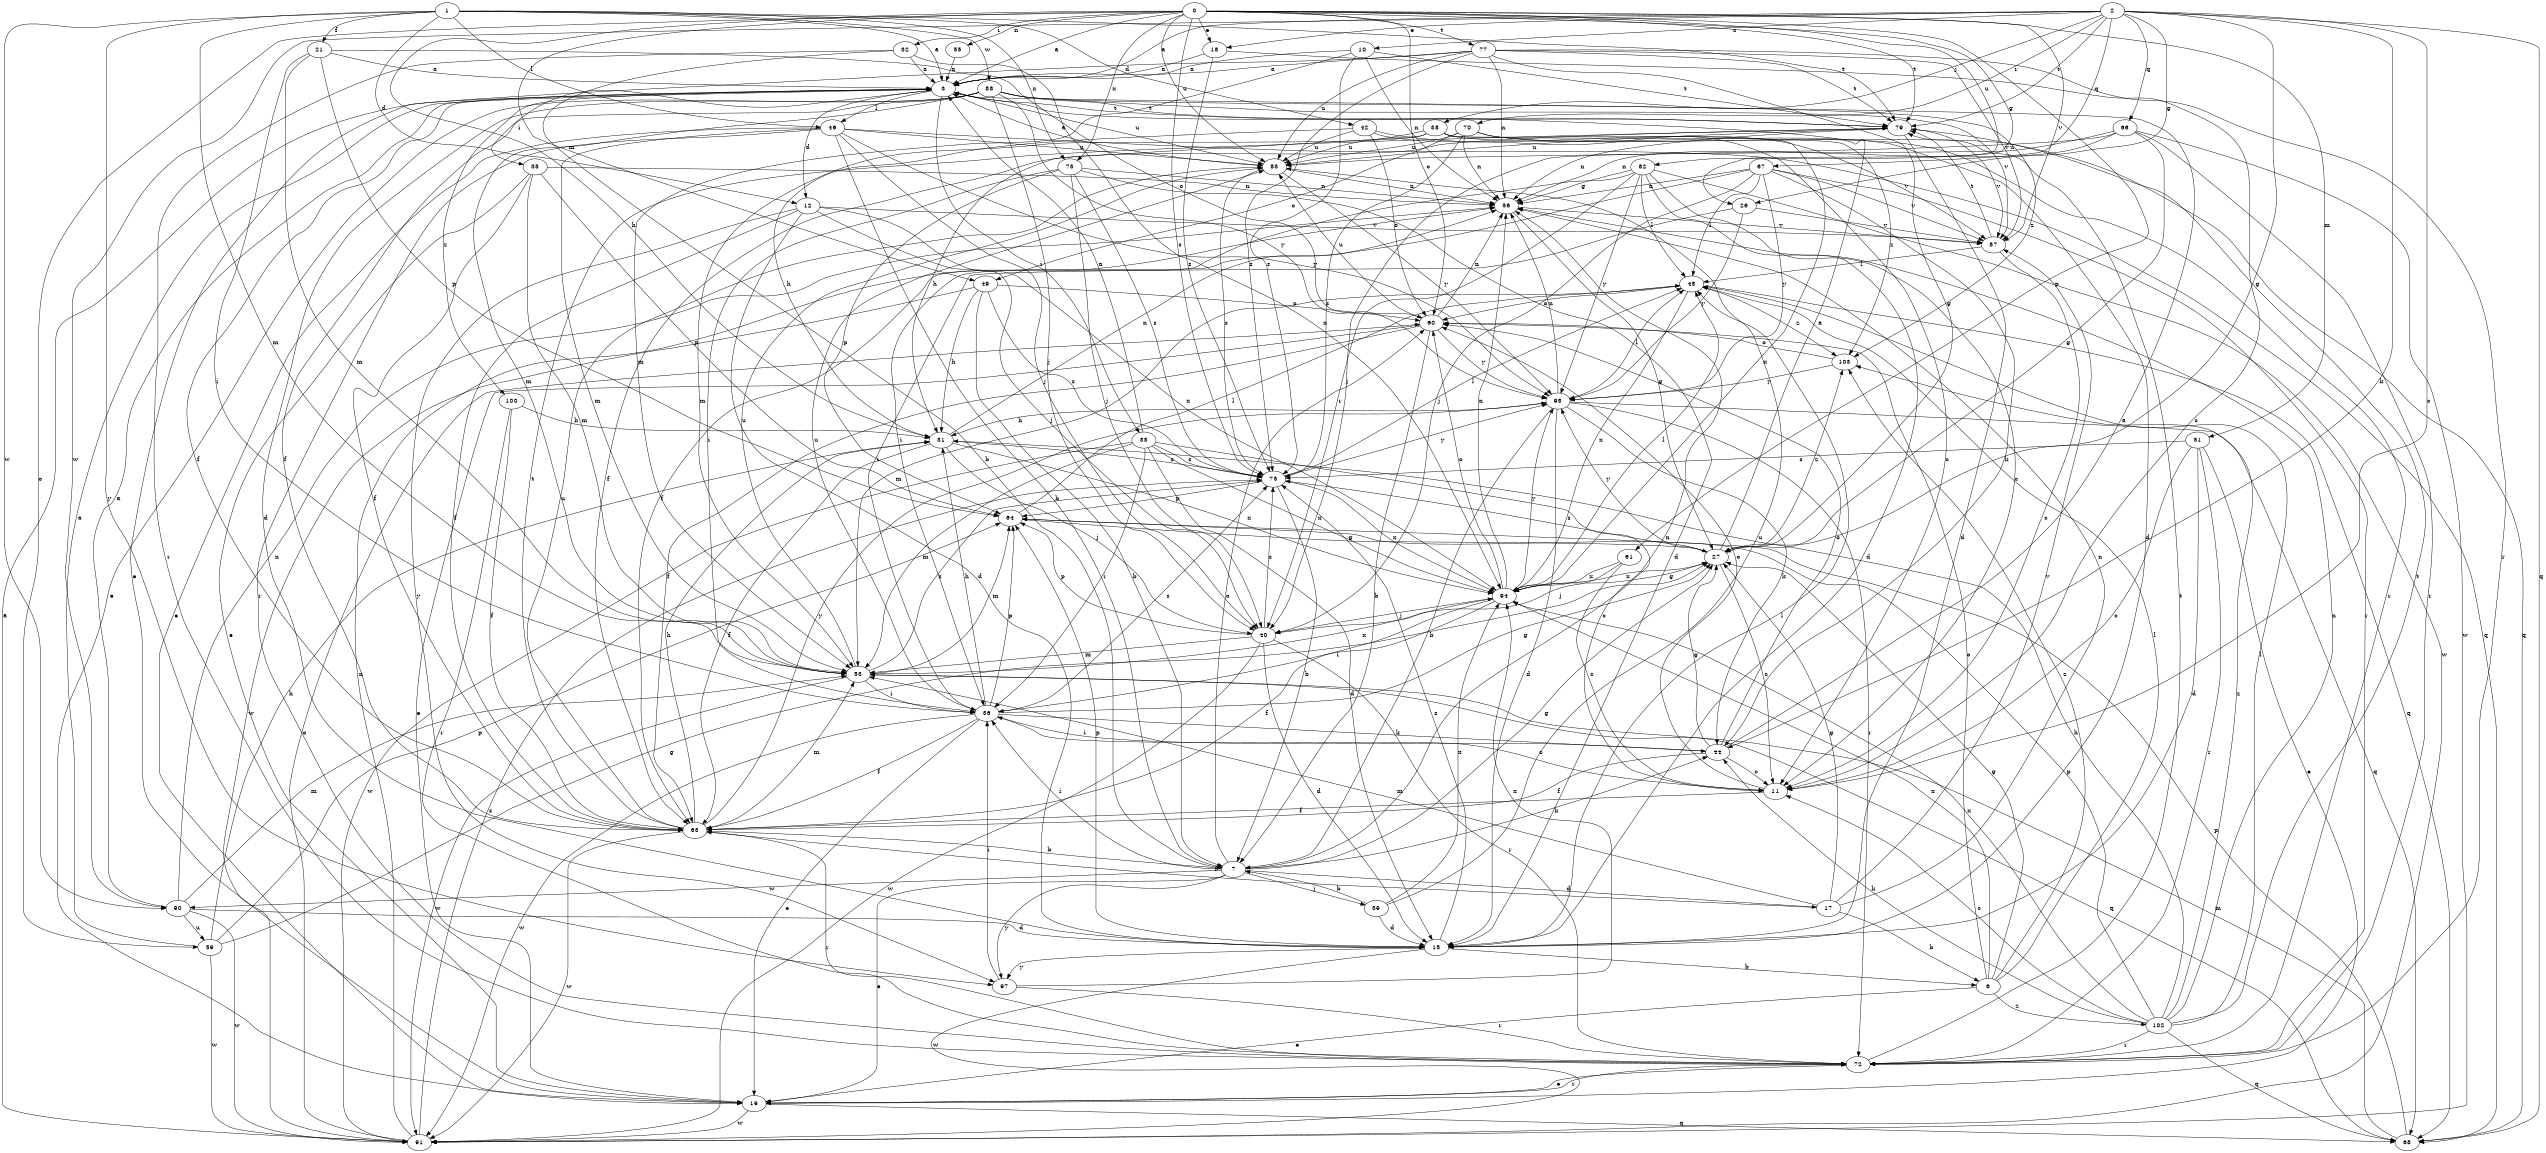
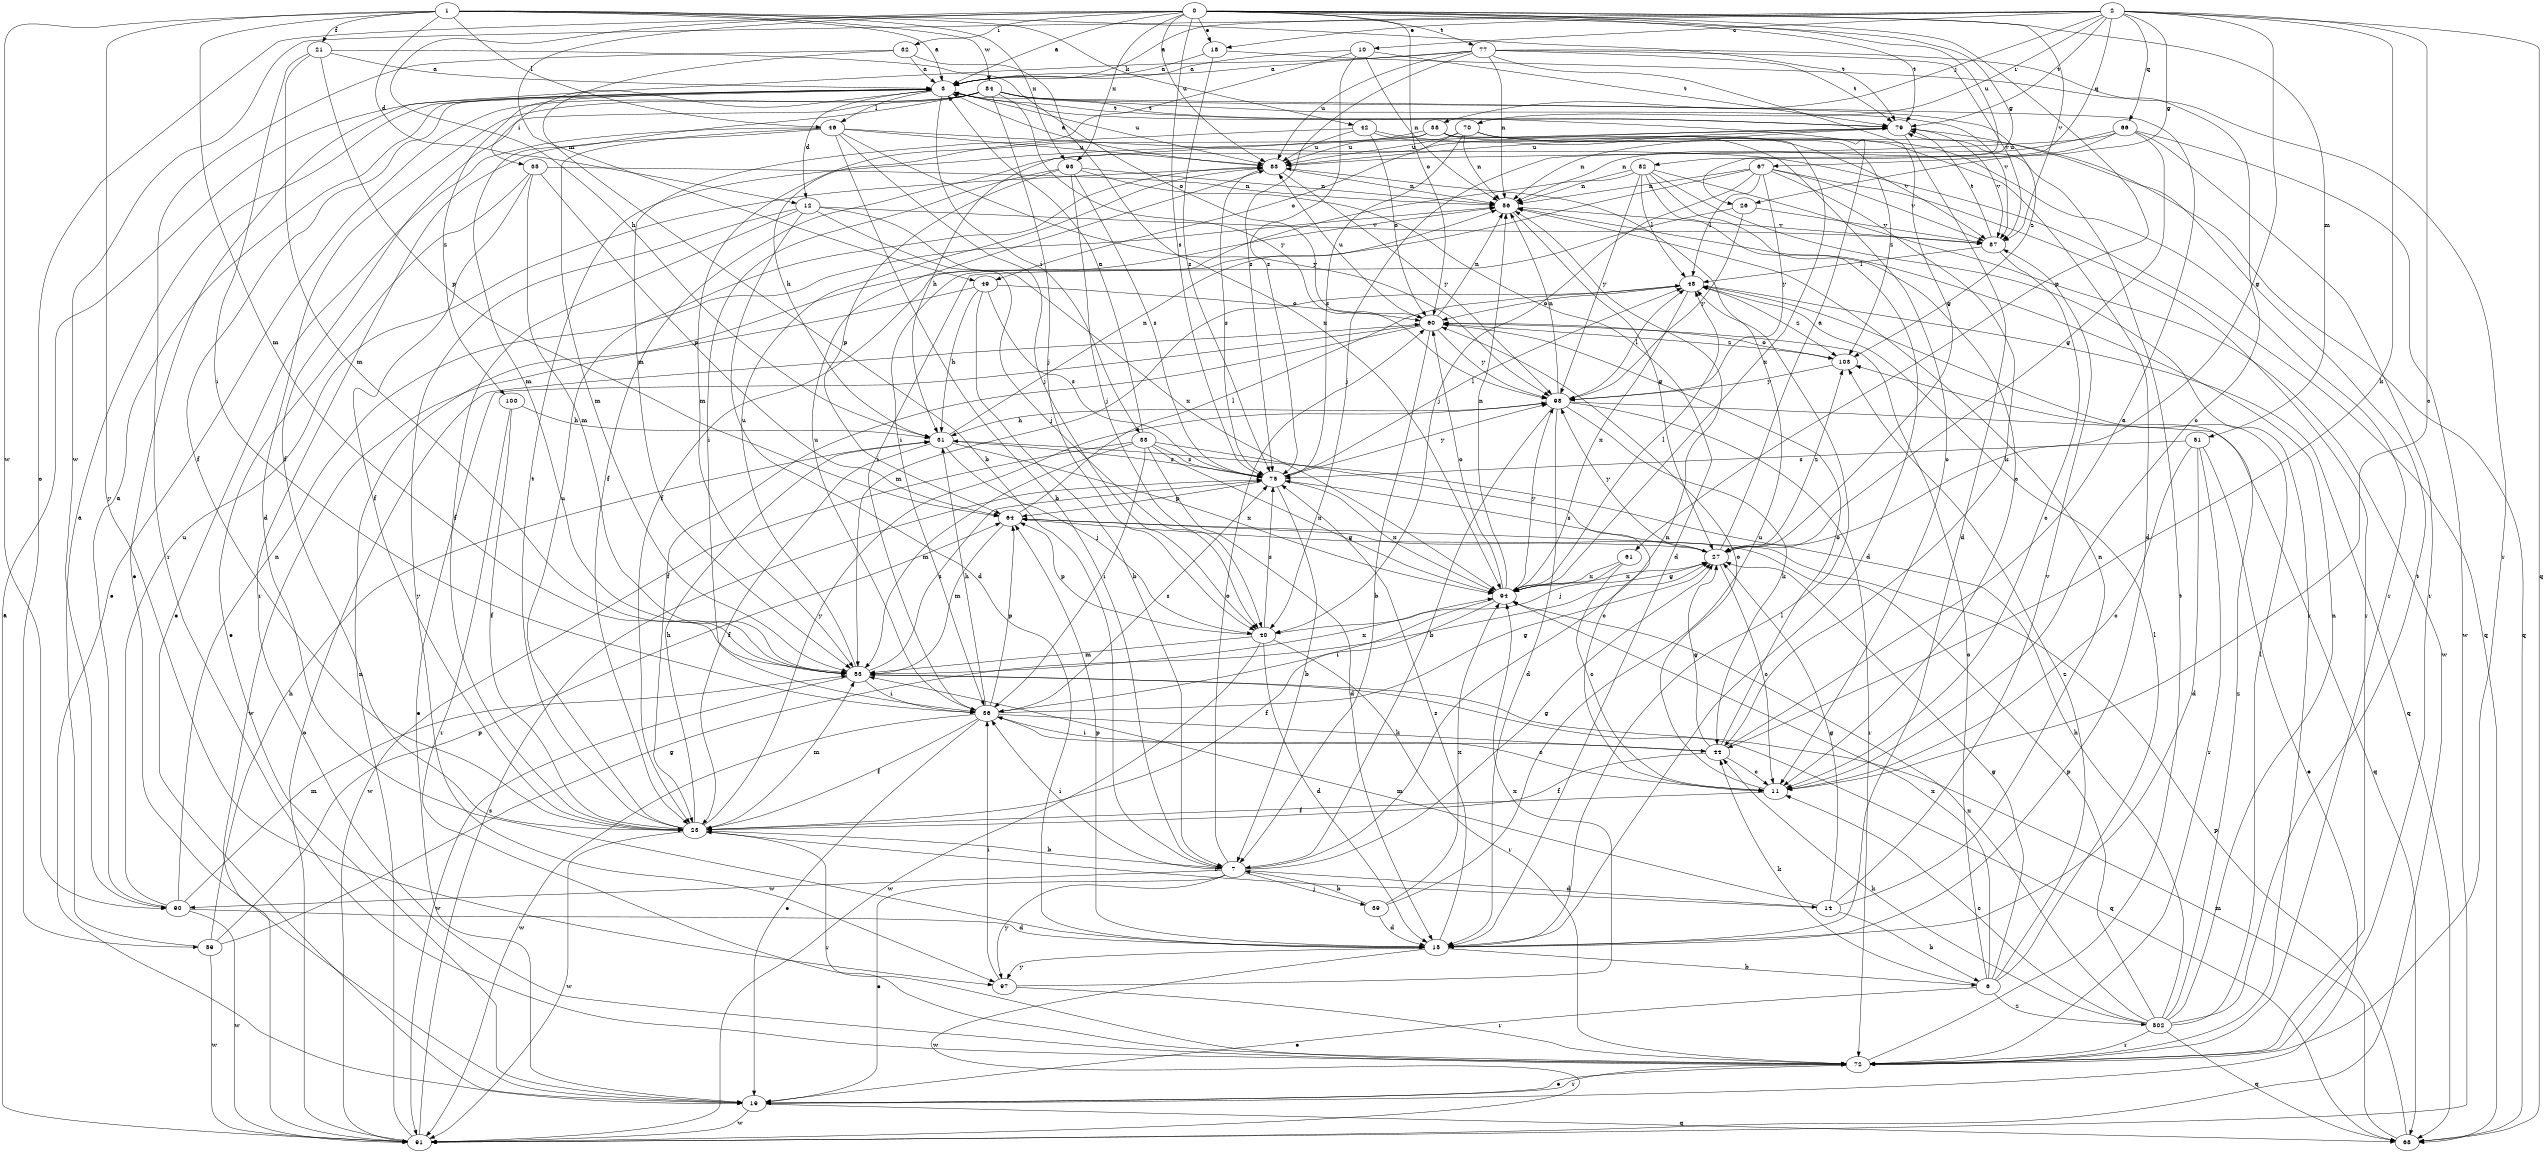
node "55": removed
edge "1" -> "42": label "d" -> "k"
node "88": label "88" -> "84"
node "73": label "73" -> "93"
edge "82" -> "56": label "g" -> "n"
edge "82" -> "40": now "82" -> "72"
edge "60" -> "103": added, label "z"
edge "94" -> "40": removed, label "j"
edge "53" -> "64": reversed
node "63": label "63" -> "23"
edge "7" -> "44": now "6" -> "44"
node "17": label "17" -> "14"
edge "90" -> "59": now "90" -> "83"
node "102": label "102" -> "502"
